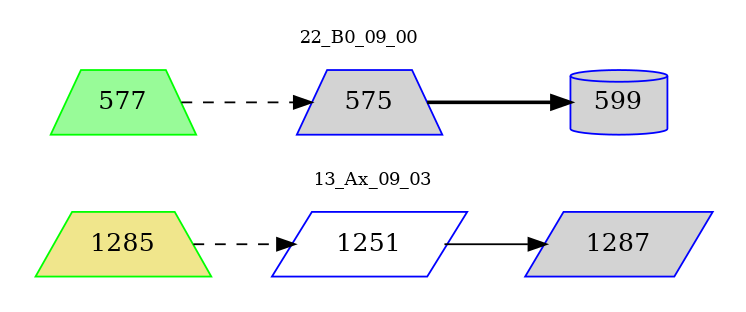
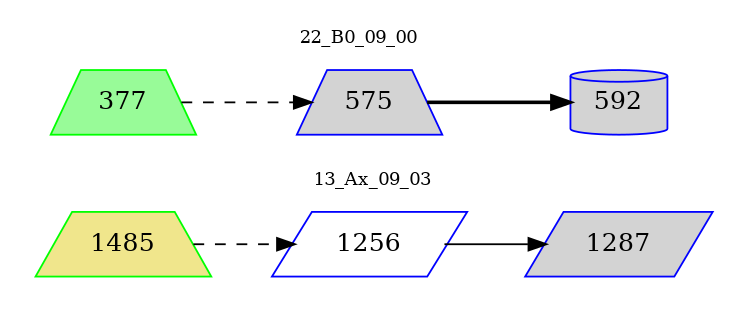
node "577": label "577" -> "377"
node "599": label "599" -> "592"
node "1285": label "1285" -> "1485"
node "1251": label "1251" -> "1256"
